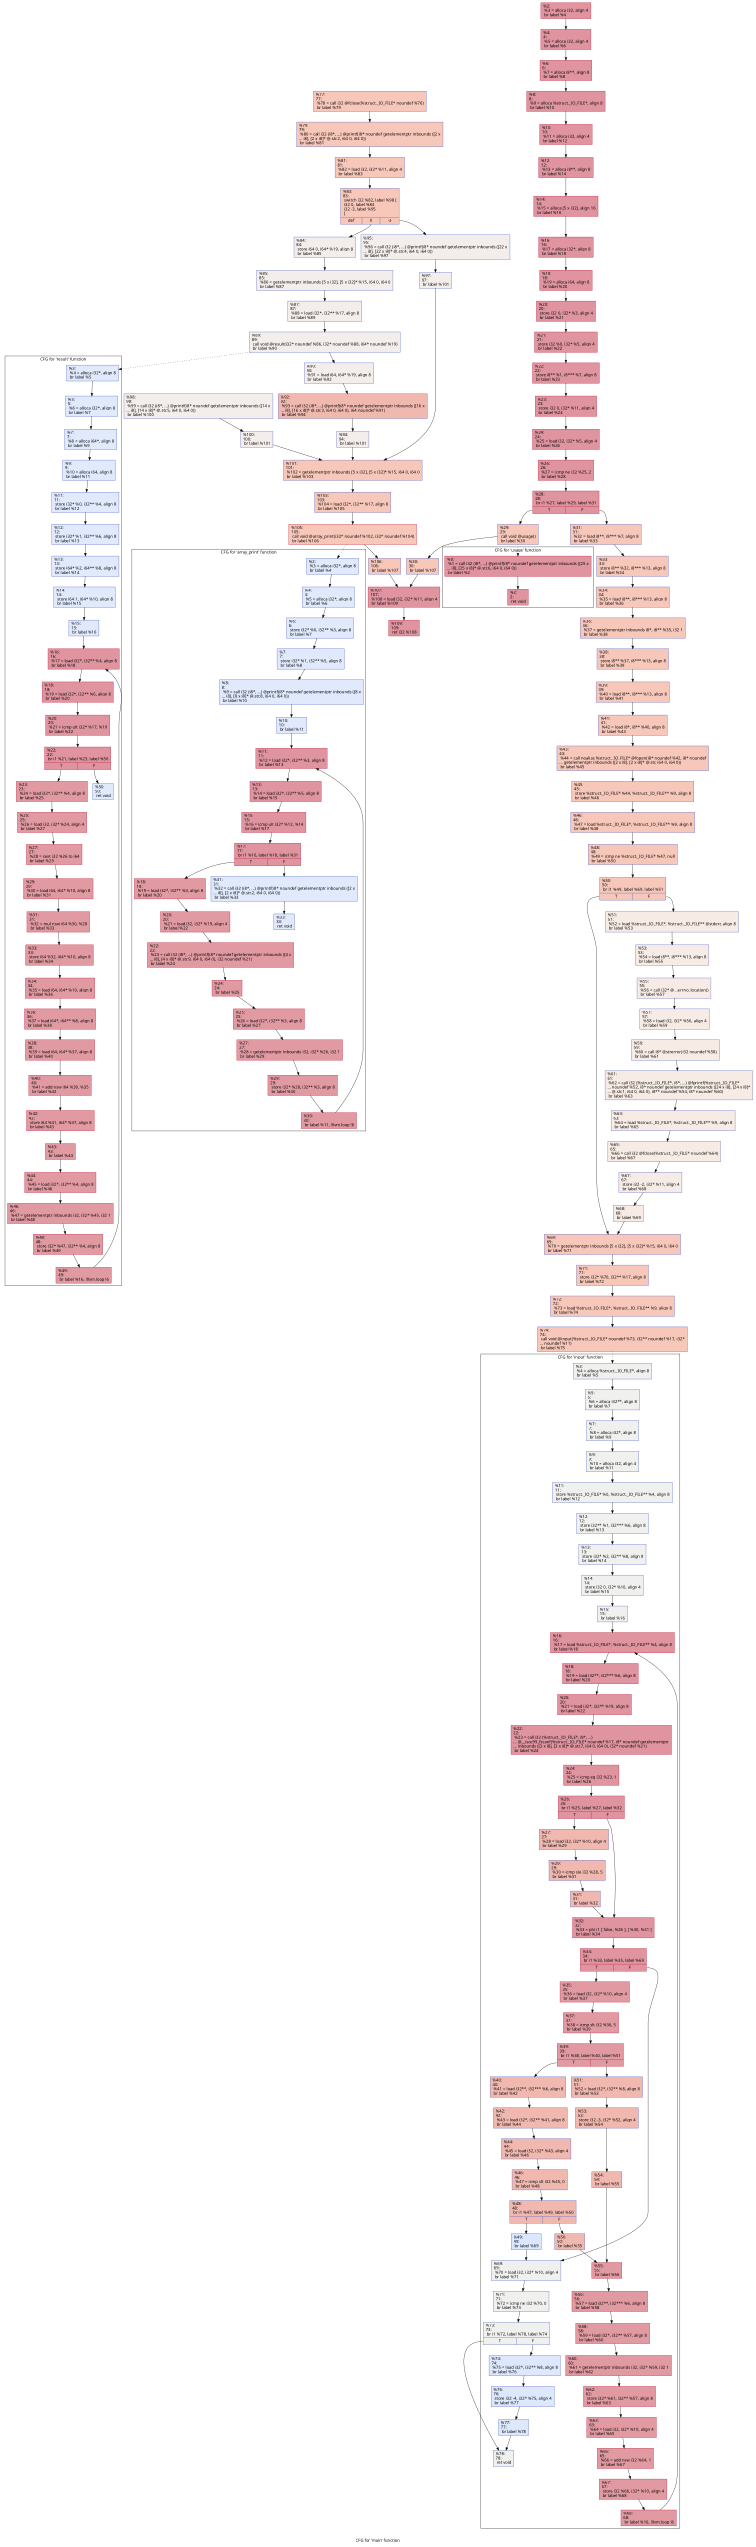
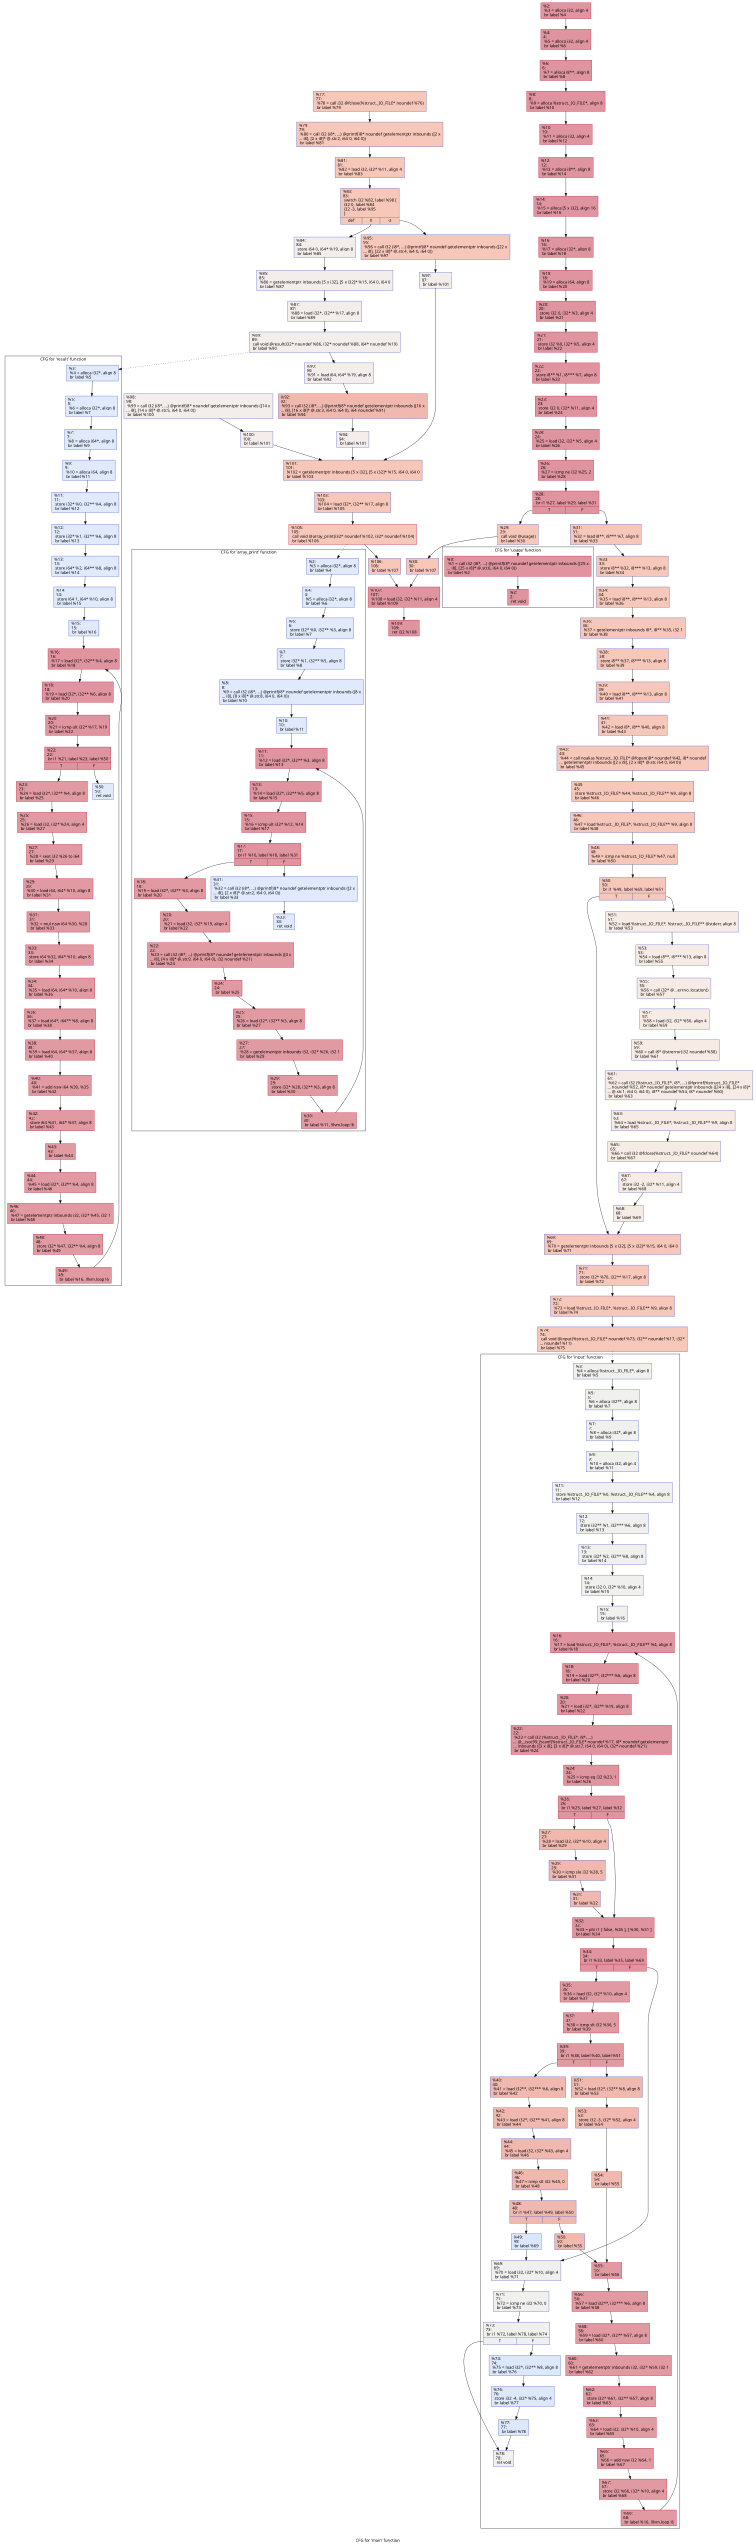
node "%95:": fillcolor #e5d8d170 -> #ec7f6370
edge "%101:" -> "%103:": removed
